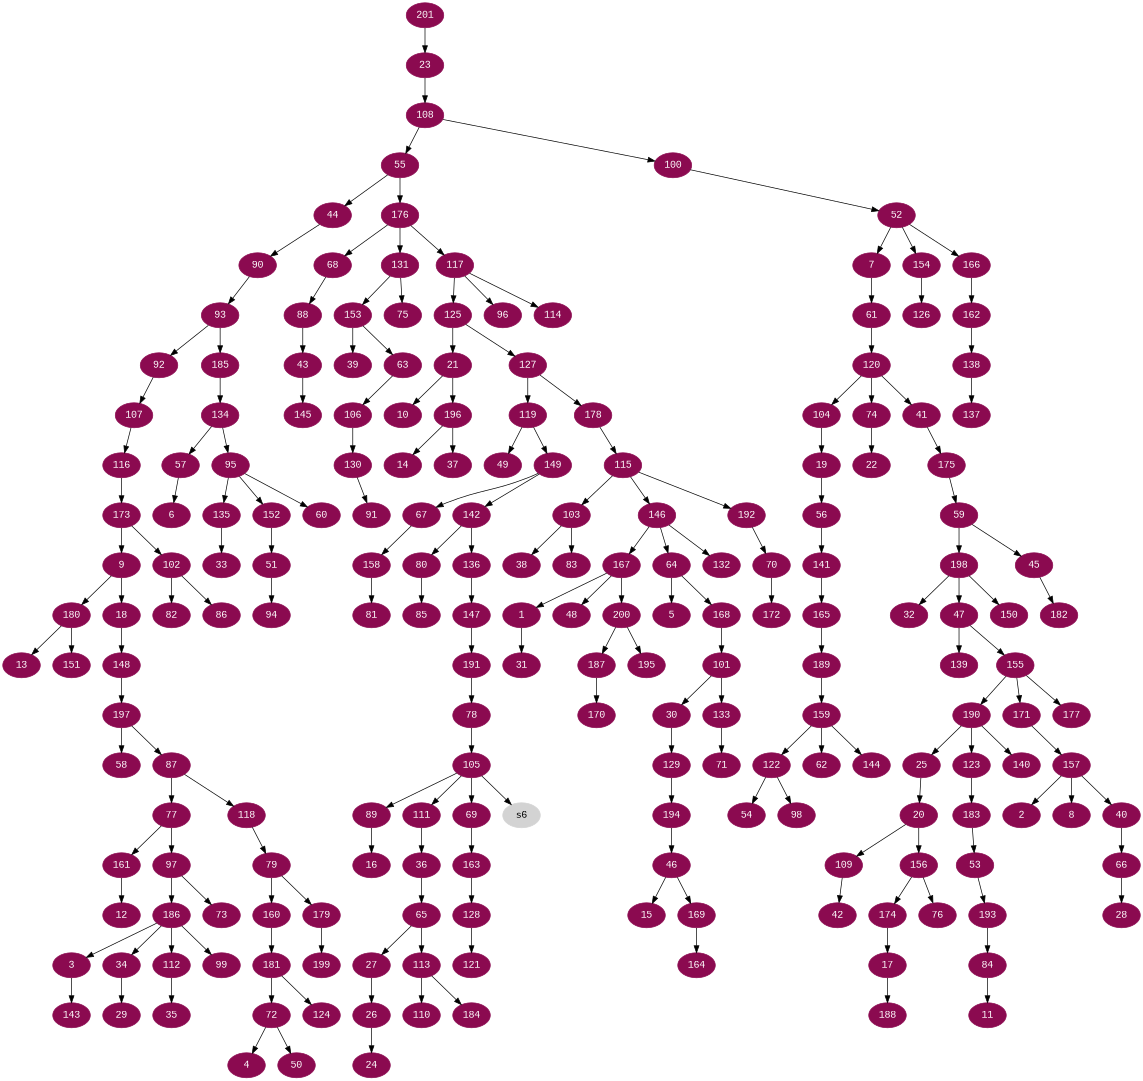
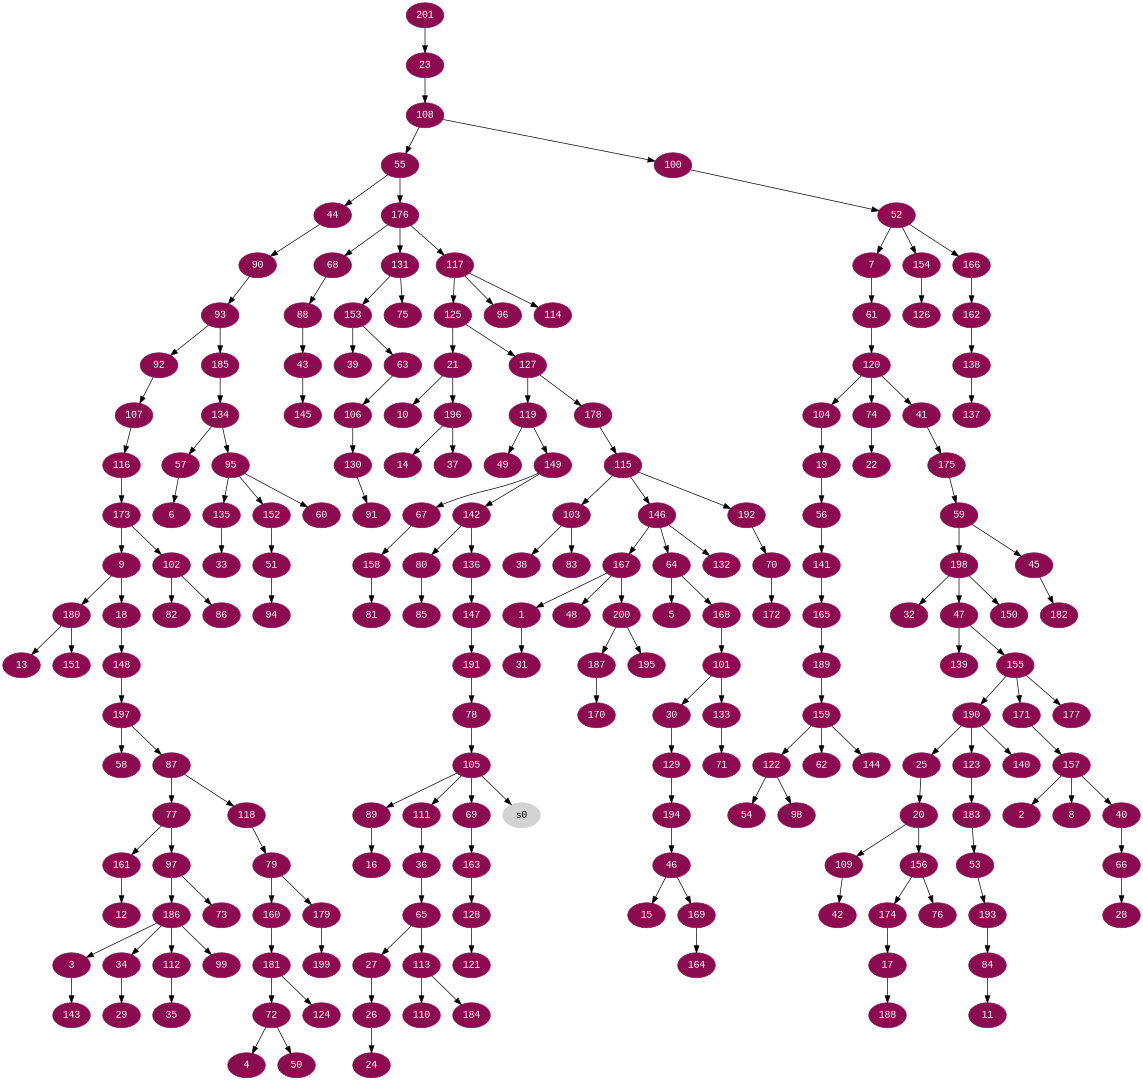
node "s6": label "s6" -> "s0"
